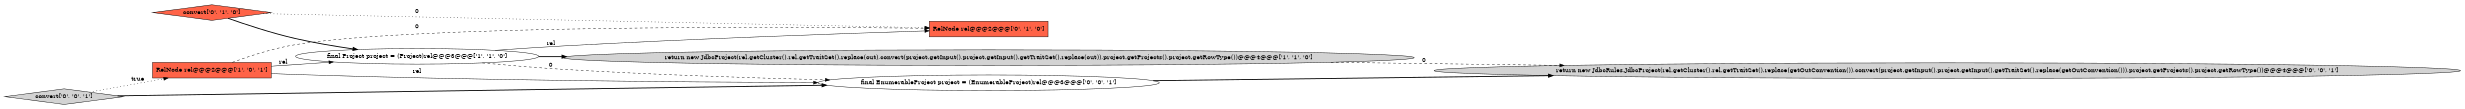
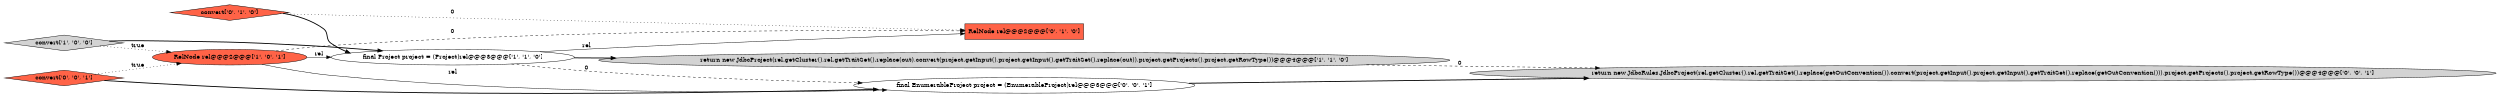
node "convert['1', '0', '0']": added
node "RelNode rel@@@2@@@['1', '0', '1']": shape box -> ellipse
node "convert['0', '0', '1']": fillcolor lightgray -> tomato
